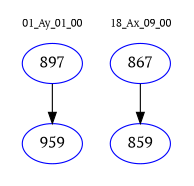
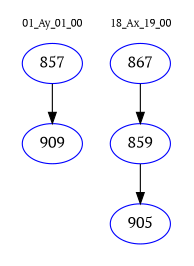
cluster "18_Ax_09_00": label "18_Ax_09_00" -> "18_Ax_19_00"
node "897": label "897" -> "857"
node "959": label "959" -> "909"
node "905": added
